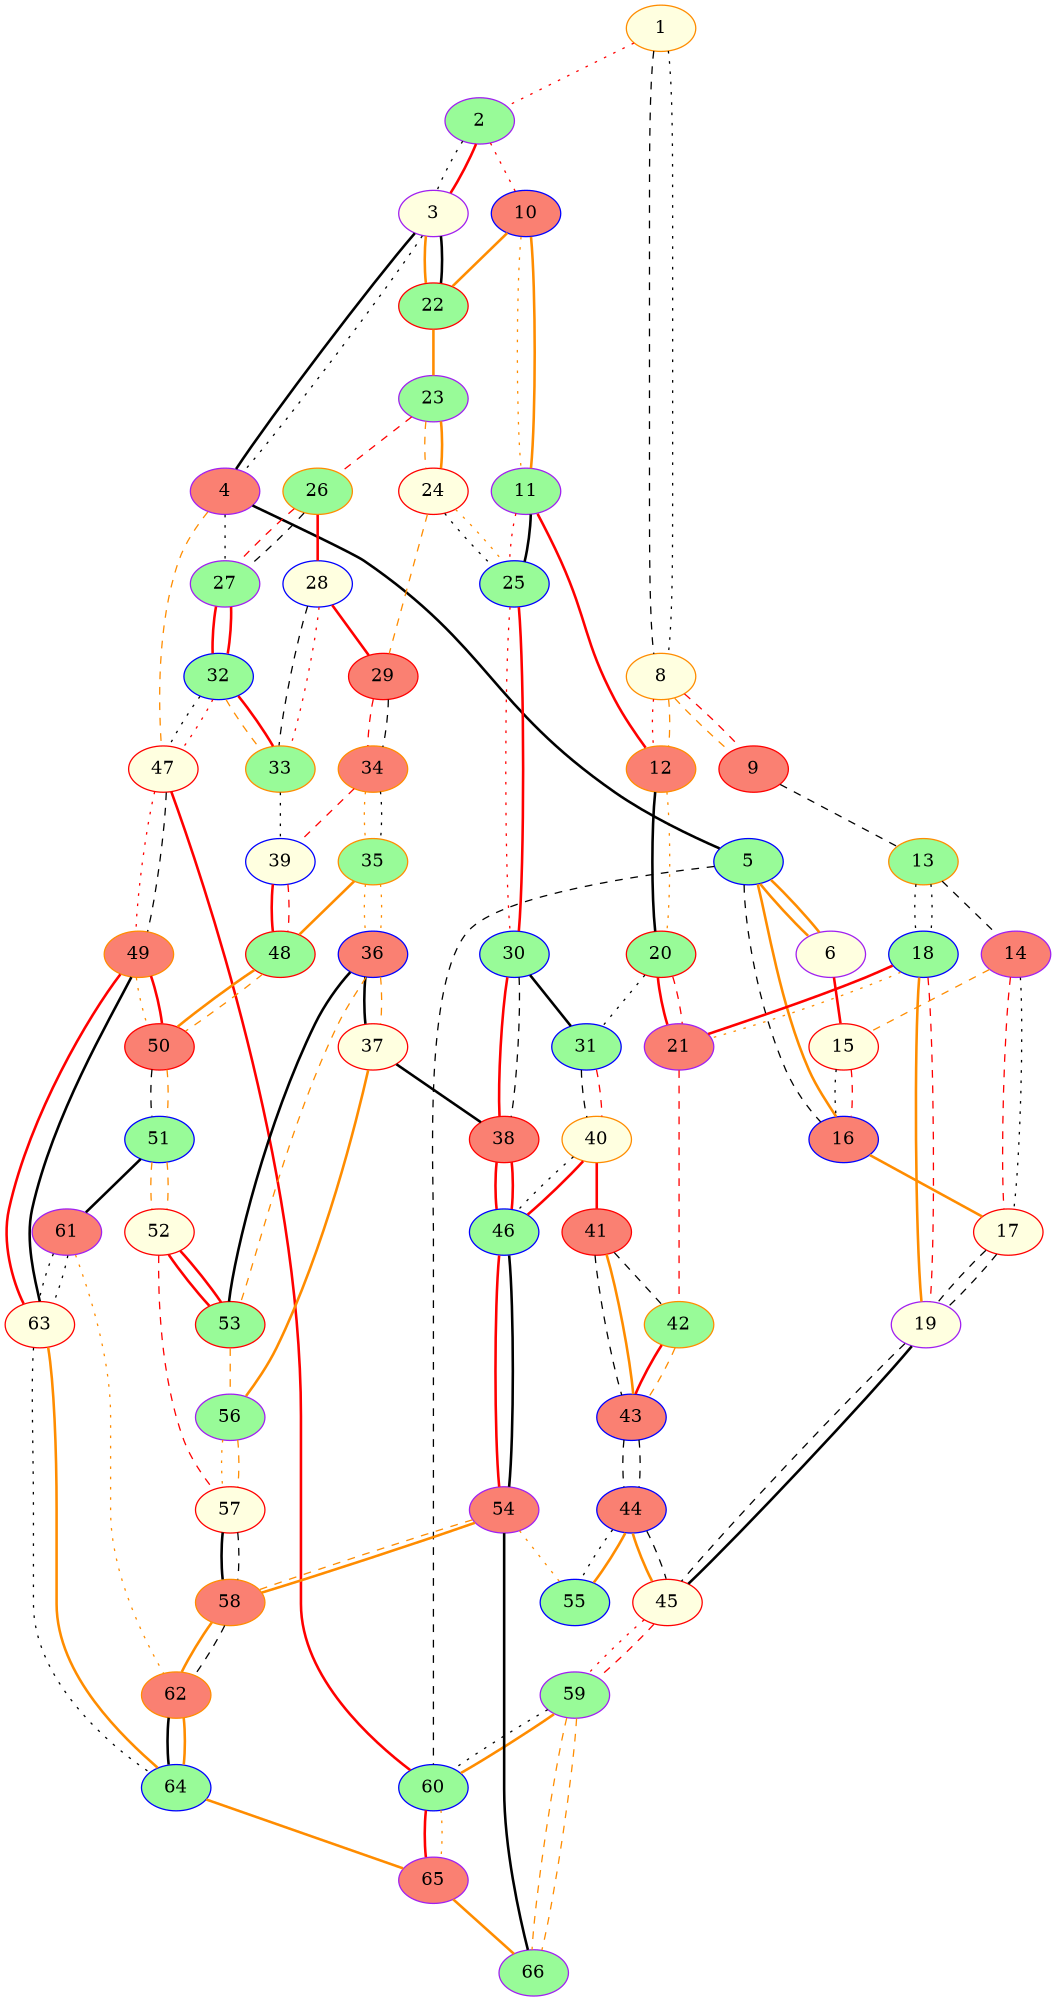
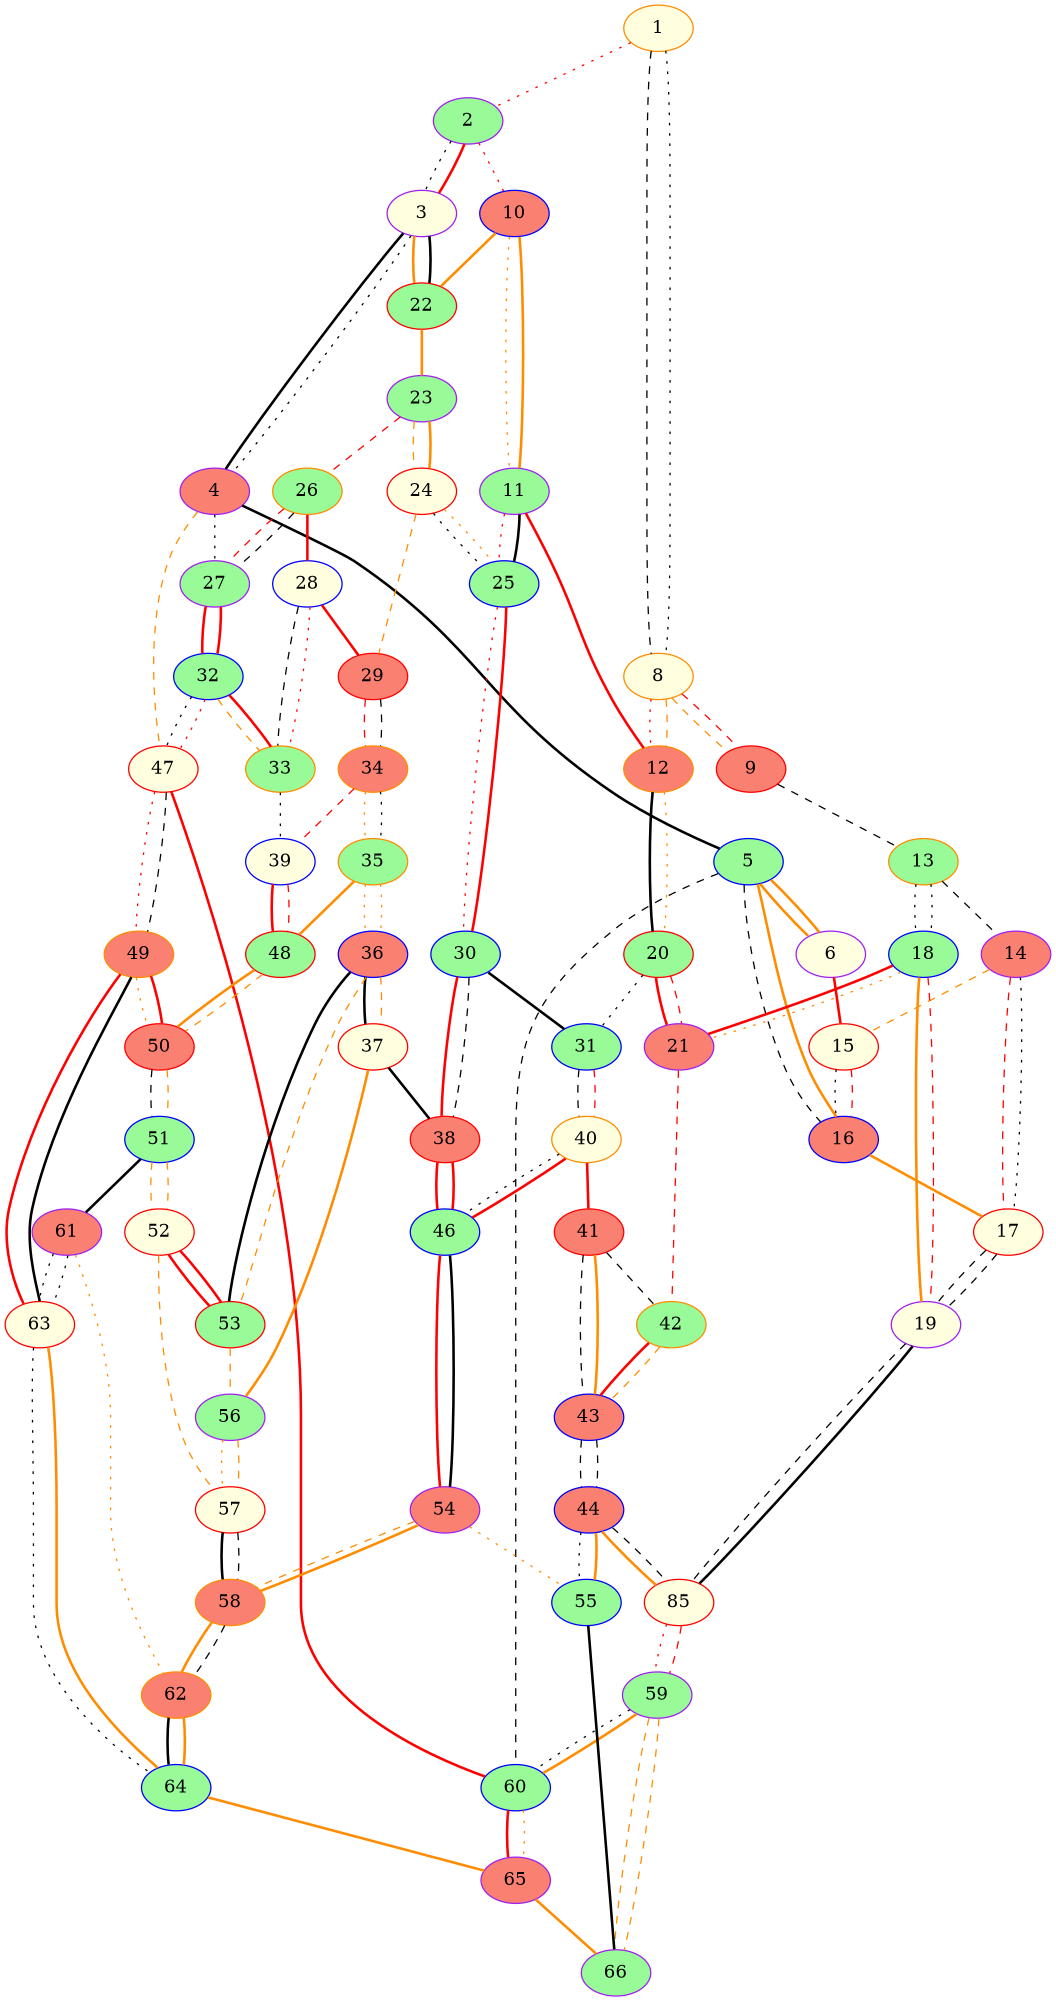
edge "52" -- "57": color red -> darkorange
node "45": label "45" -> "85"
edge "54" -- "66": now "55" -- "66"
